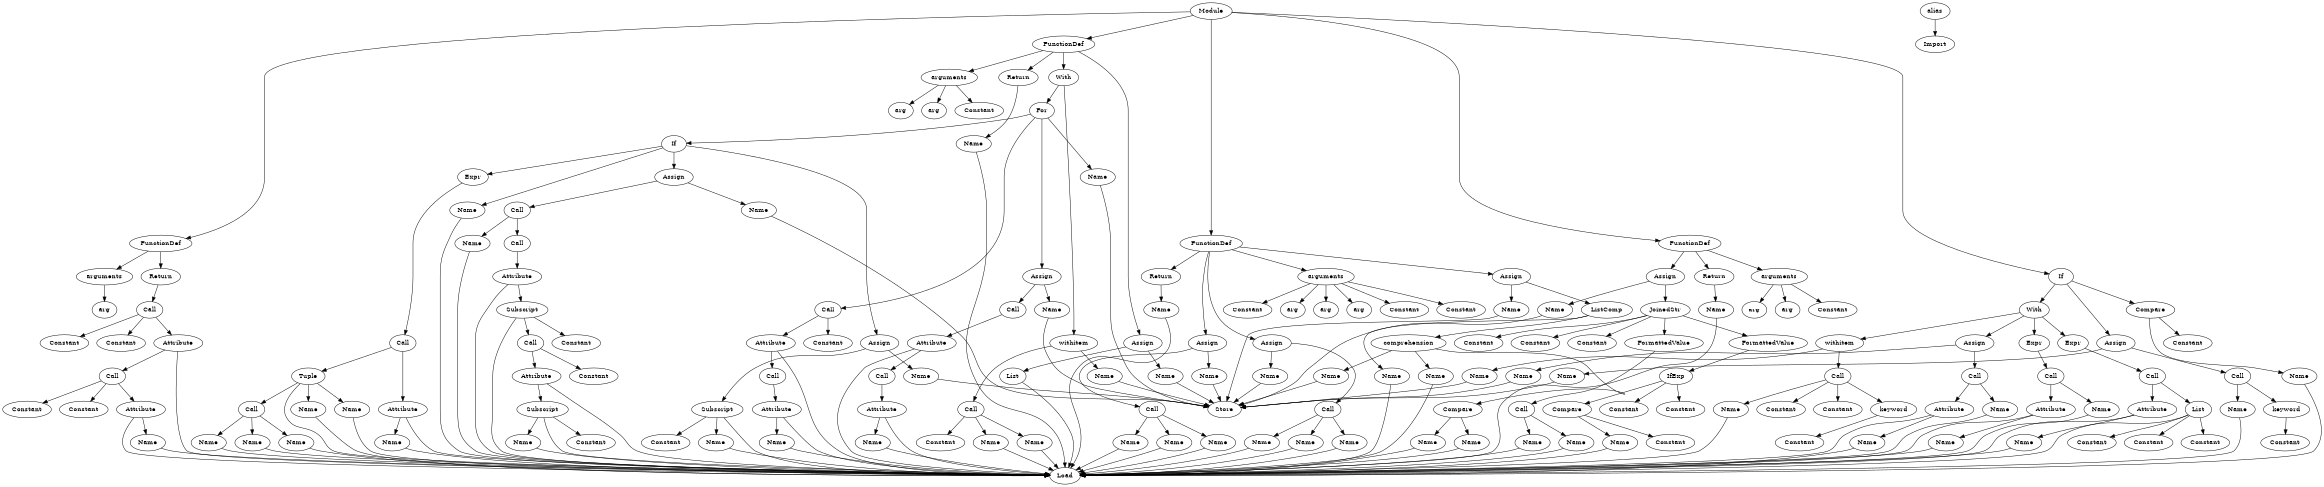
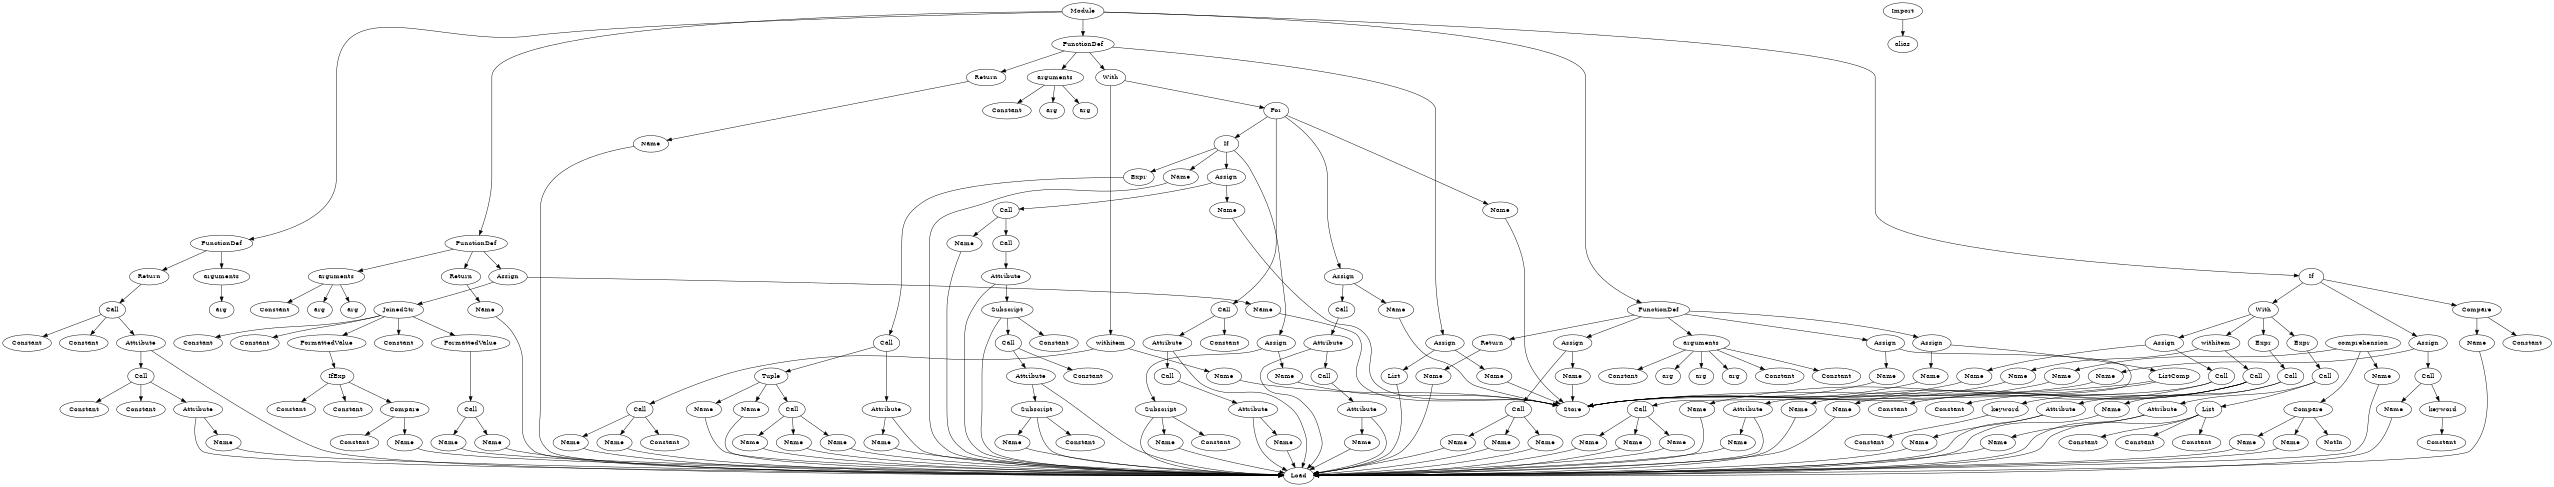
edge "alias" -> "Import": reversed
edge "ListComp" -> "comprehension": now "ListComp" -> "Store"
node "NotIn": added
edge "Tuple" -> "Load": removed
